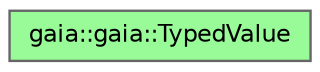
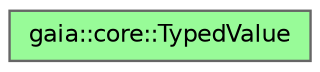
node "gaia::gaia::TypedValue": label "gaia::gaia::TypedValue" -> "gaia::core::TypedValue"
